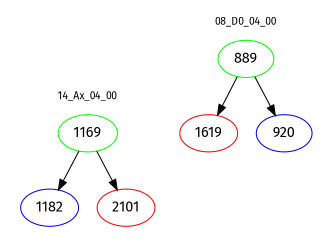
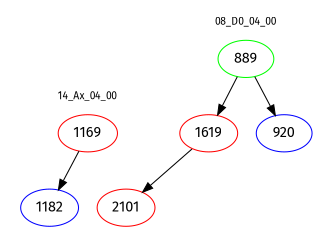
node "1169": color green -> red
edge "1169" -> "2101": now "1619" -> "2101"
